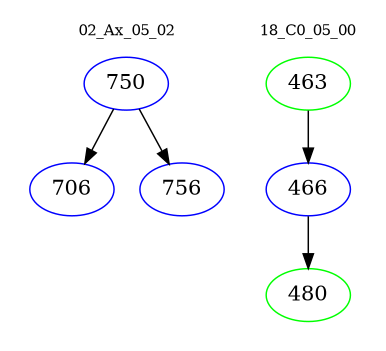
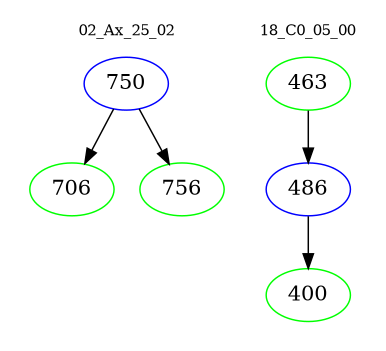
cluster "02_Ax_05_02": label "02_Ax_05_02" -> "02_Ax_25_02"
node "706": color blue -> green
node "756": color blue -> green
node "466": label "466" -> "486"
node "480": label "480" -> "400"
